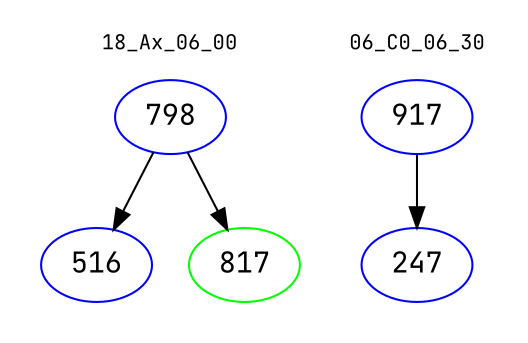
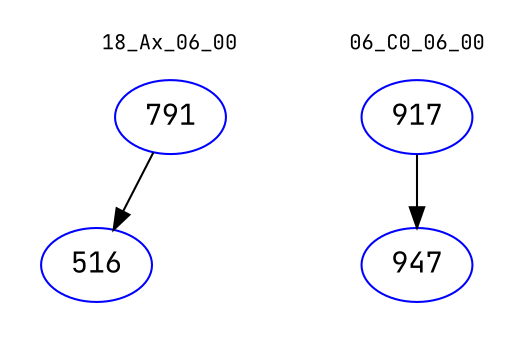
cluster "06_C0_06_30": label "06_C0_06_30" -> "06_C0_06_00"
node "798": label "798" -> "791"
node "817": removed
node "247": label "247" -> "947"
